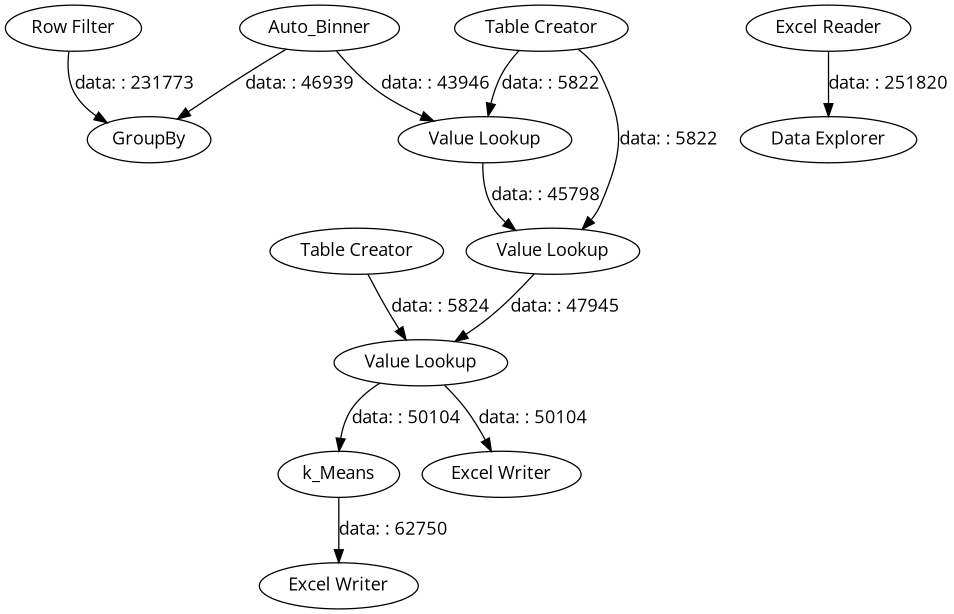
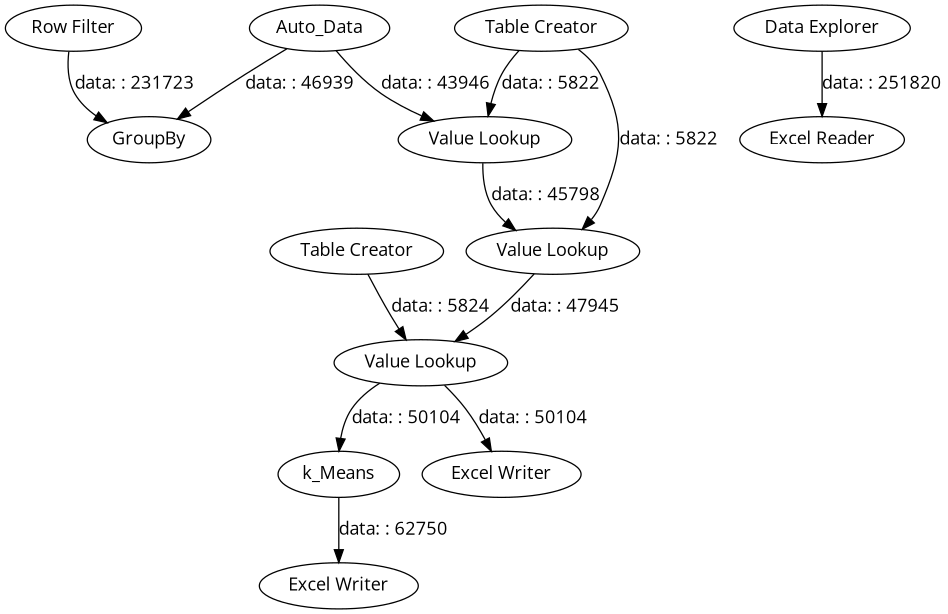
node "Auto_Binner": label "Auto_Binner" -> "Auto_Data"
edge "Excel Reader" -> "Data Explorer": reversed
edge "Row Filter" -> "GroupBy": label "data: : 231773" -> "data: : 231723"
